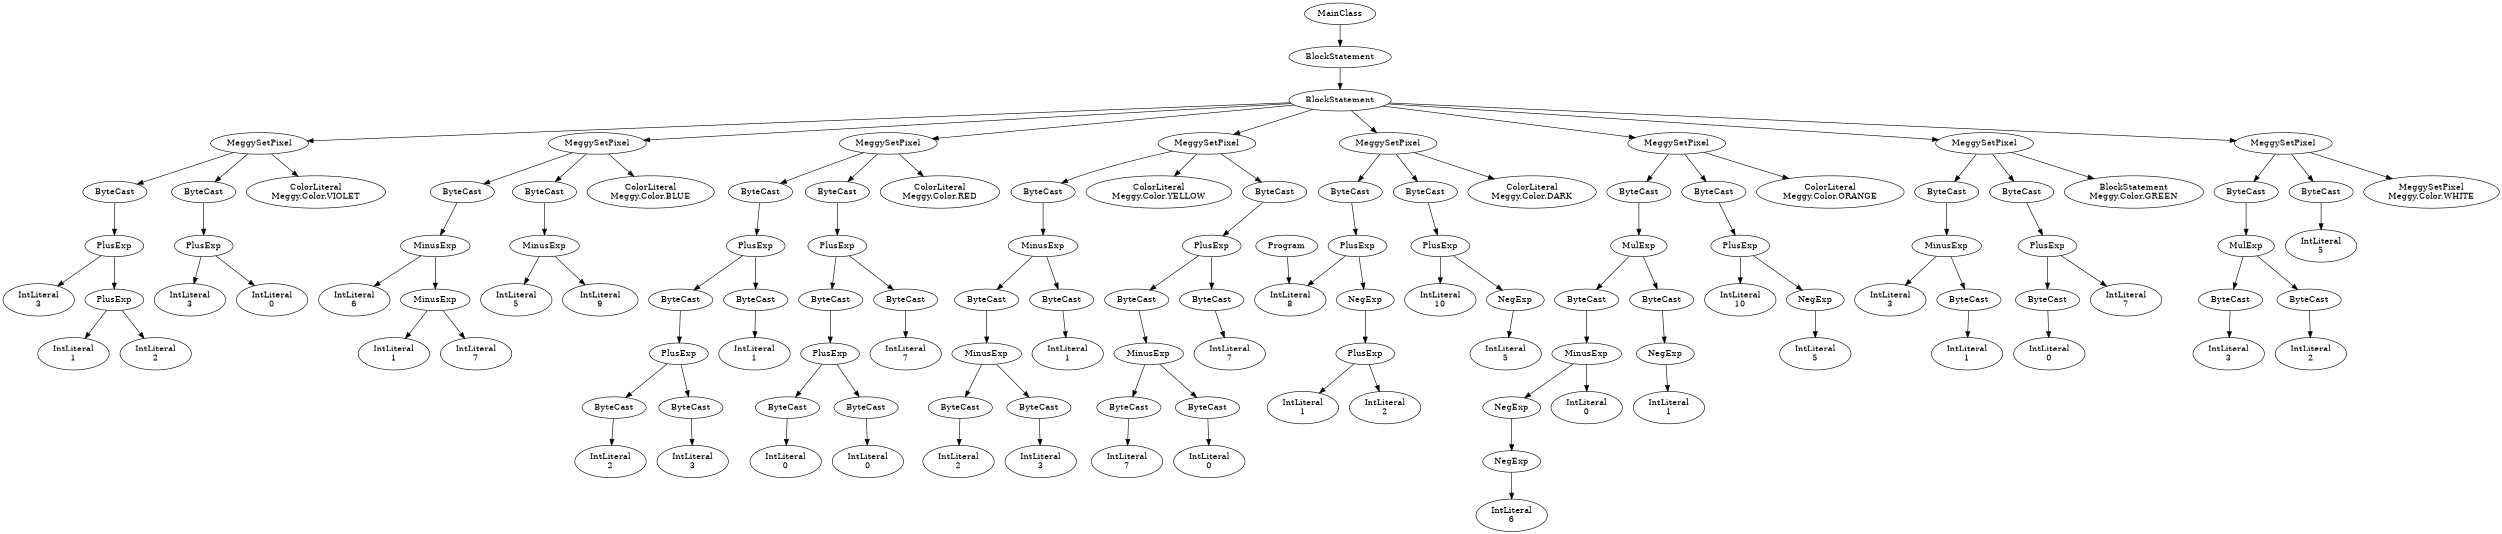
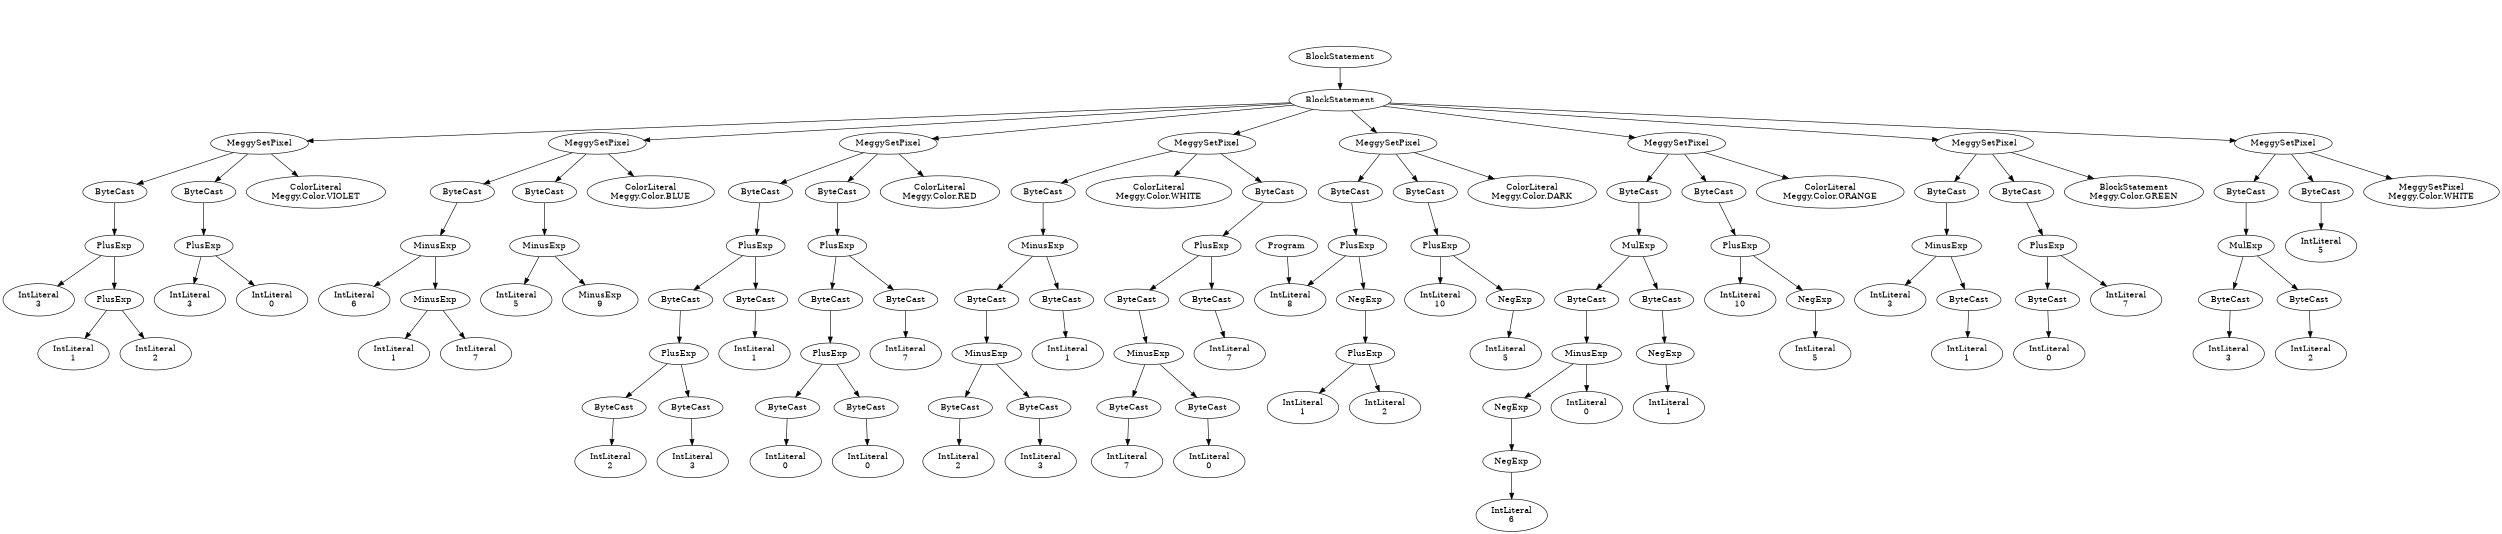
node "MainClass": removed
node "ColorLiteral Meggy.Color.YELLOW": label "ColorLiteral Meggy.Color.YELLOW" -> "ColorLiteral Meggy.Color.WHITE"
node "IntLiteral 9": label "IntLiteral 9" -> "MinusExp 9"
